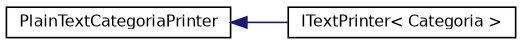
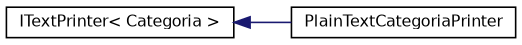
edge "ITextPrinter< Categoria >" -> "PlainTextCategoriaPrinter": reversed
